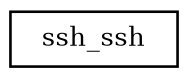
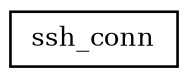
node "ssh_ssh": label "ssh_ssh" -> "ssh_conn"
